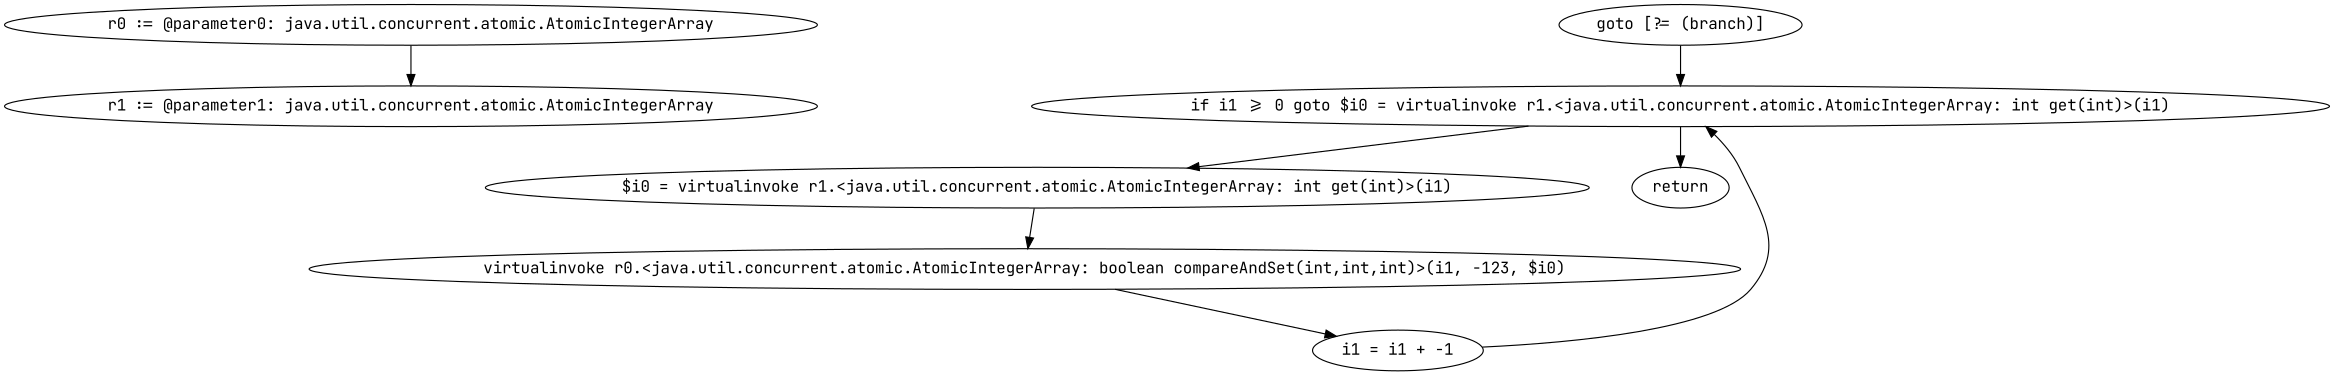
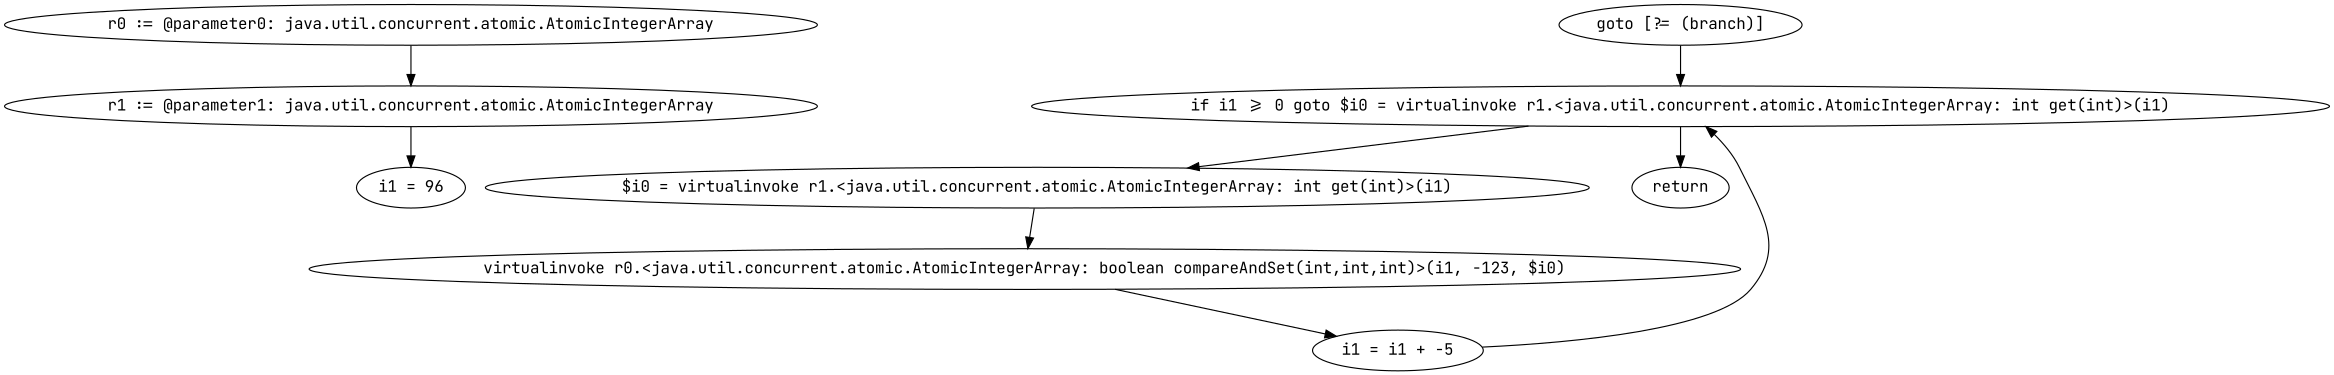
node "i1 = 96": added
node "i1 = i1 + -1": label "i1 = i1 + -1" -> "i1 = i1 + -5"
